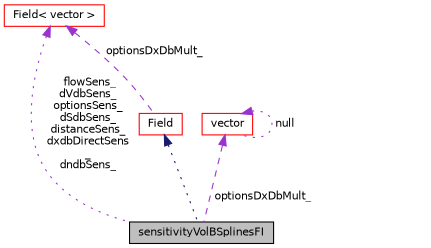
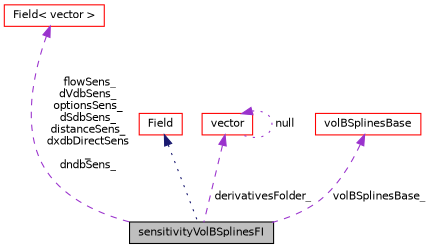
edge "Field" -> "Field< vector >": removed, label "optionsDxDbMult_"
node "volBSplinesBase": added
edge "sensitivityVolBSplinesFI" -> "Field< vector >": style dotted -> dashed
edge "sensitivityVolBSplinesFI" -> "vector": label " optionsDxDbMult_" -> " derivativesFolder_"
